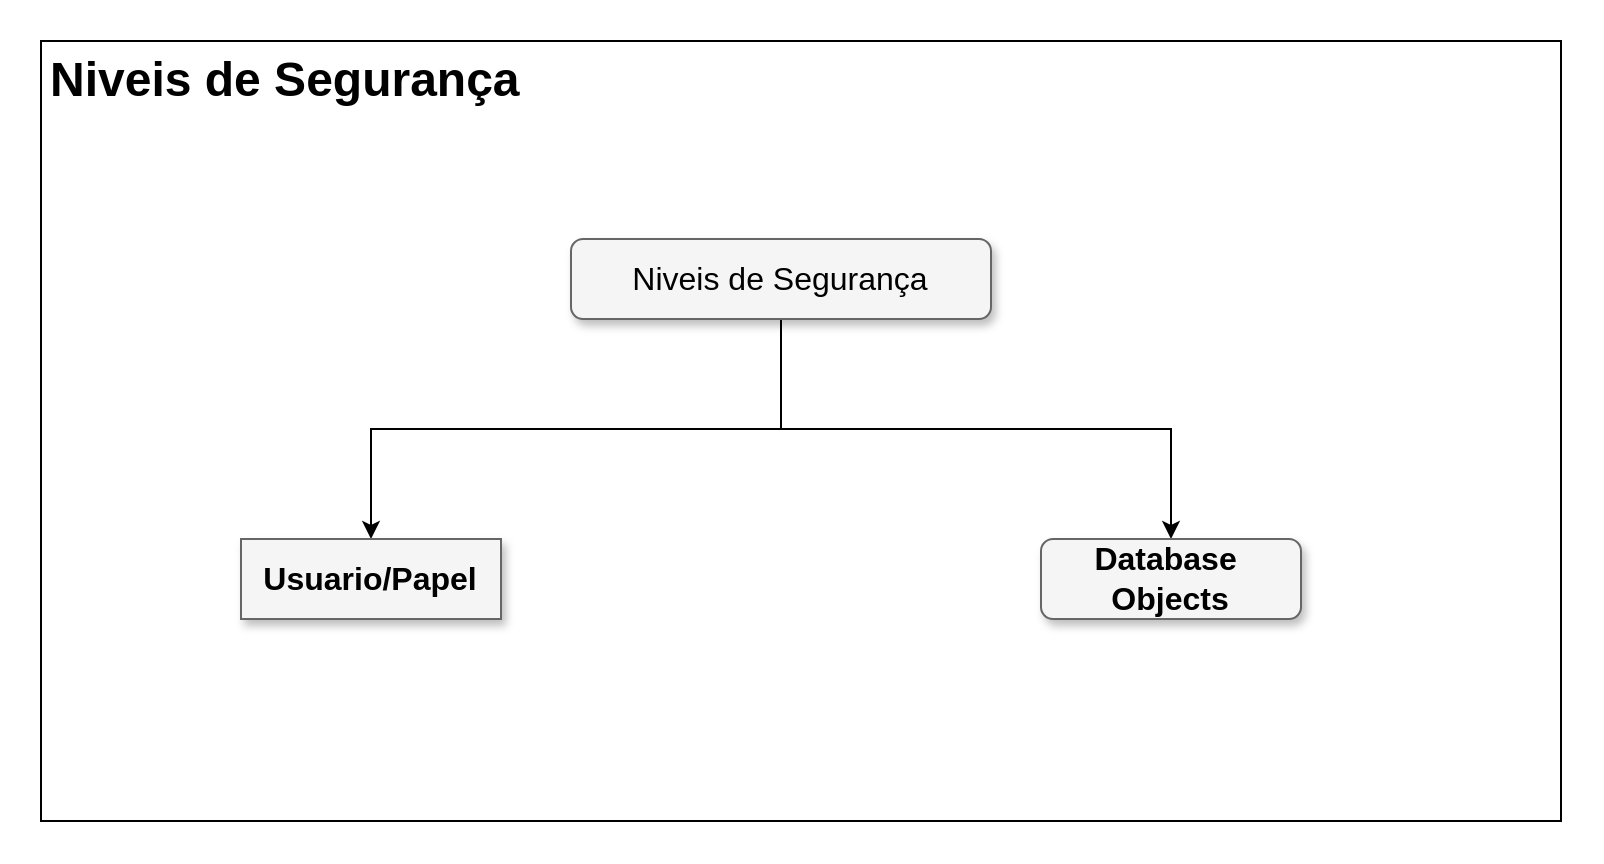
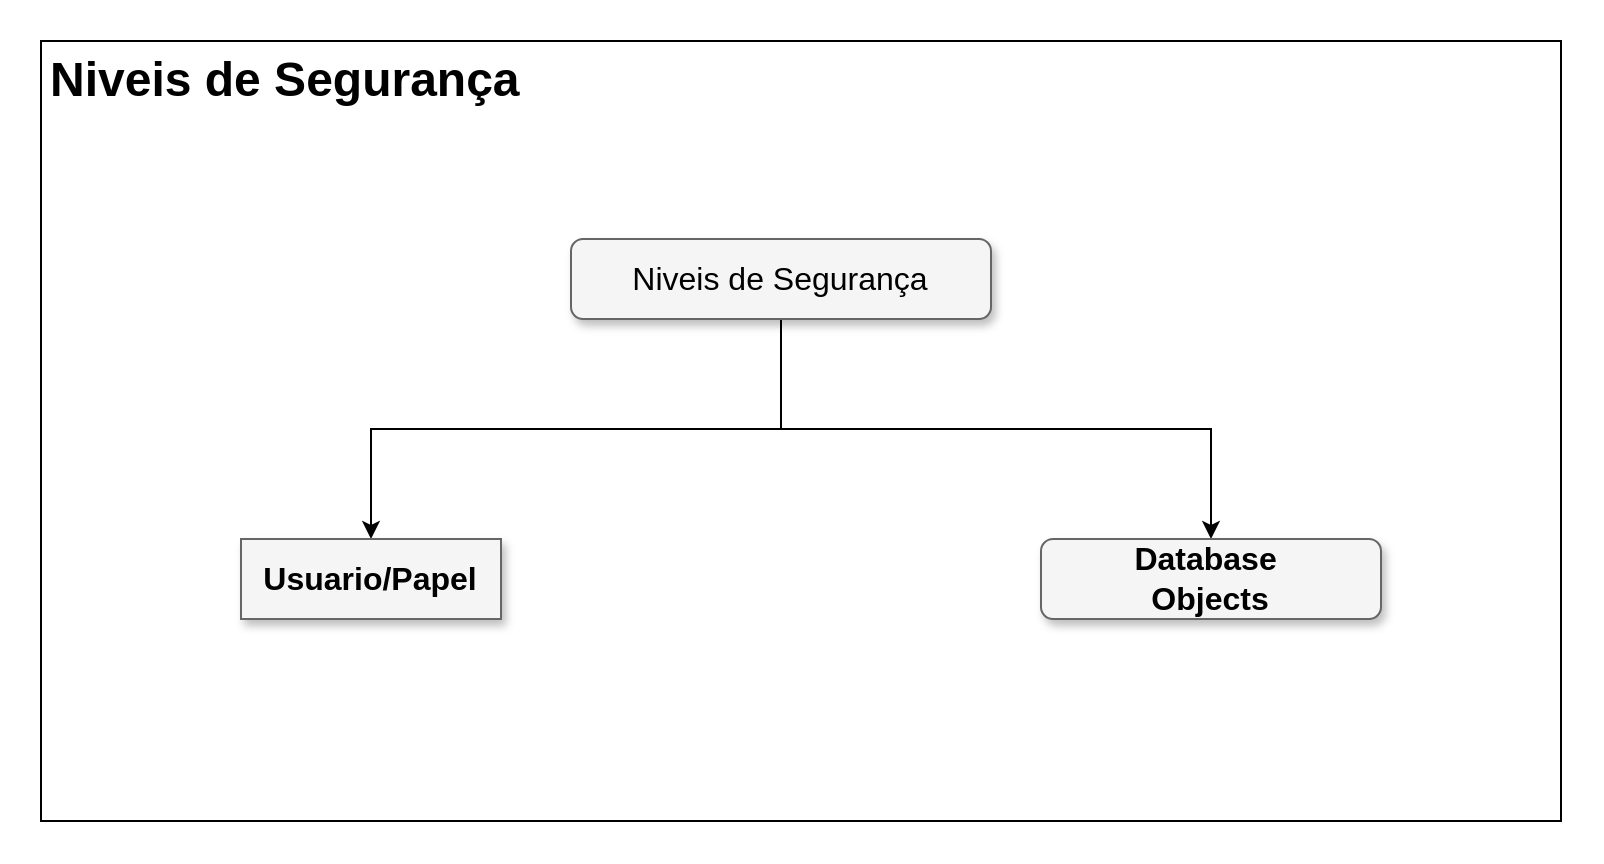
node "Database Objects": size 260x80 -> 340x80
